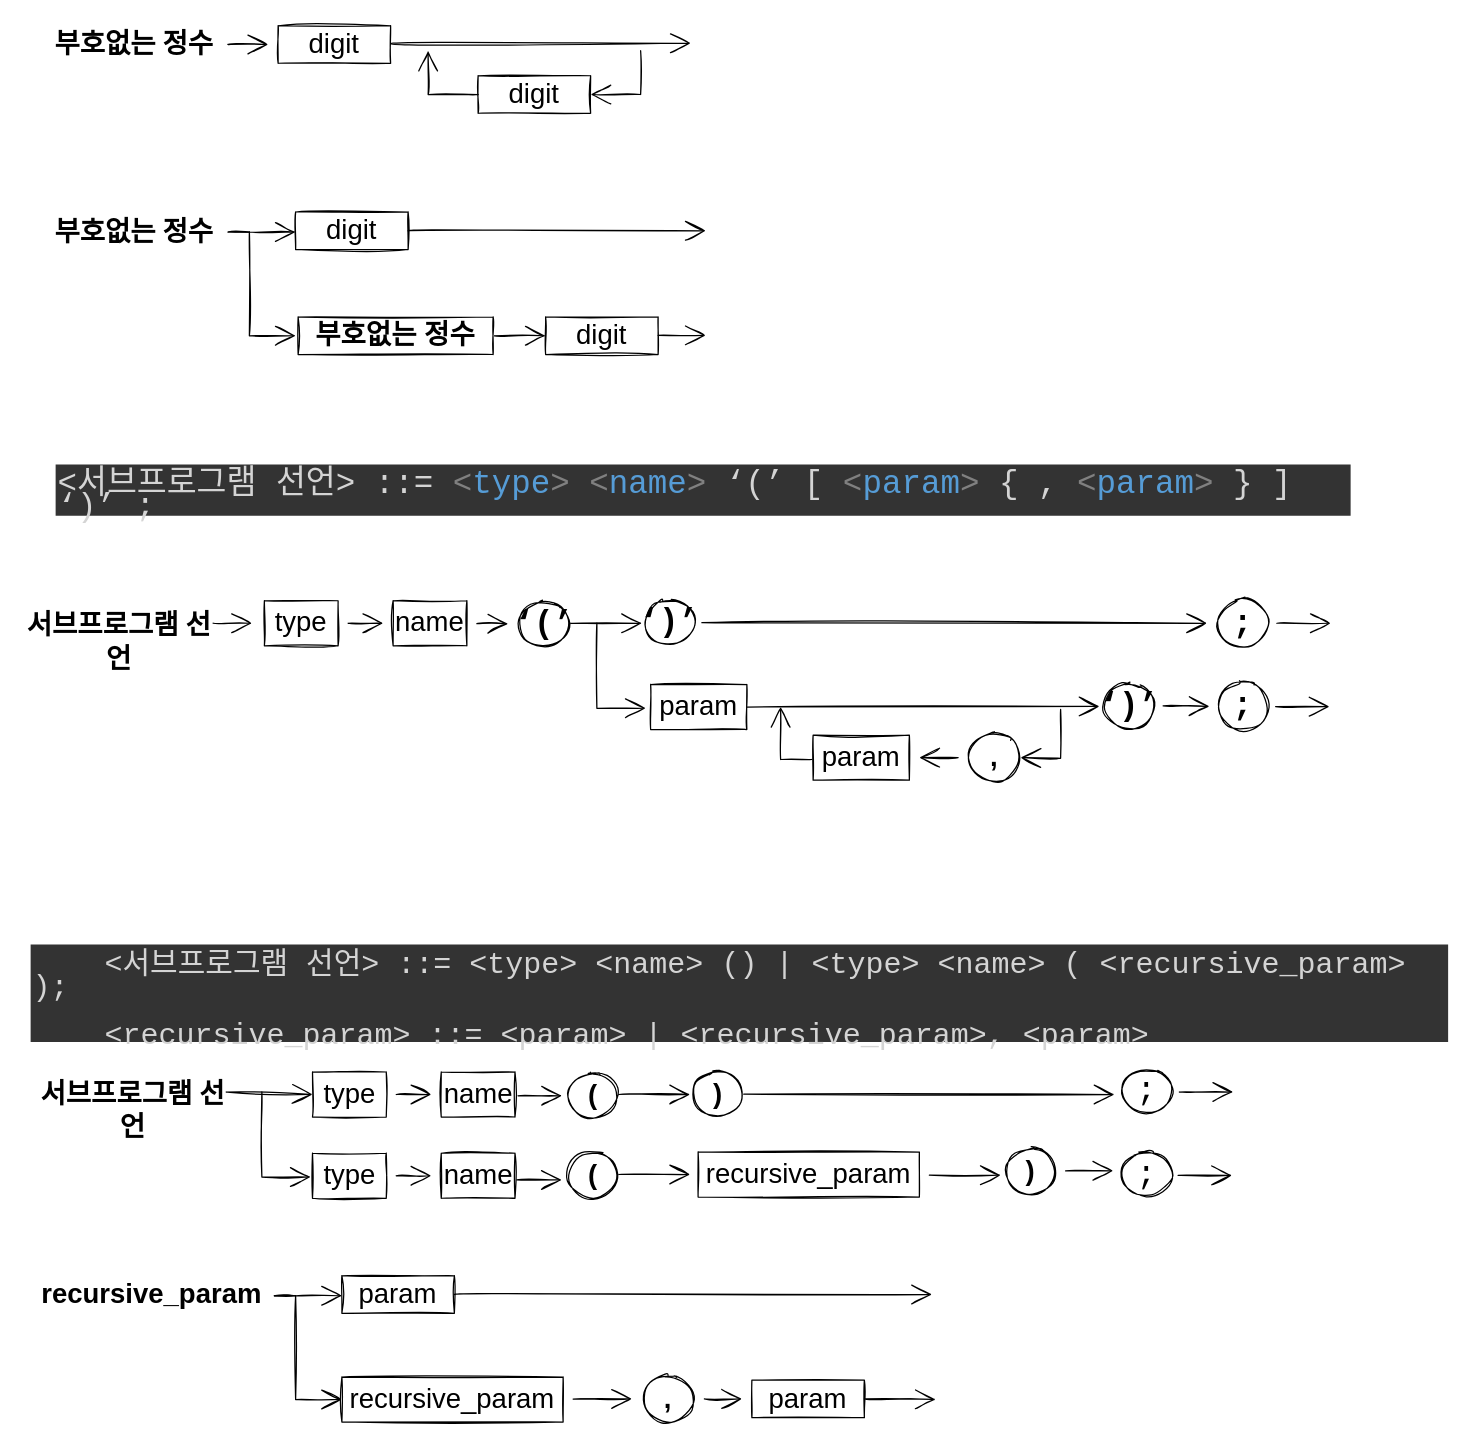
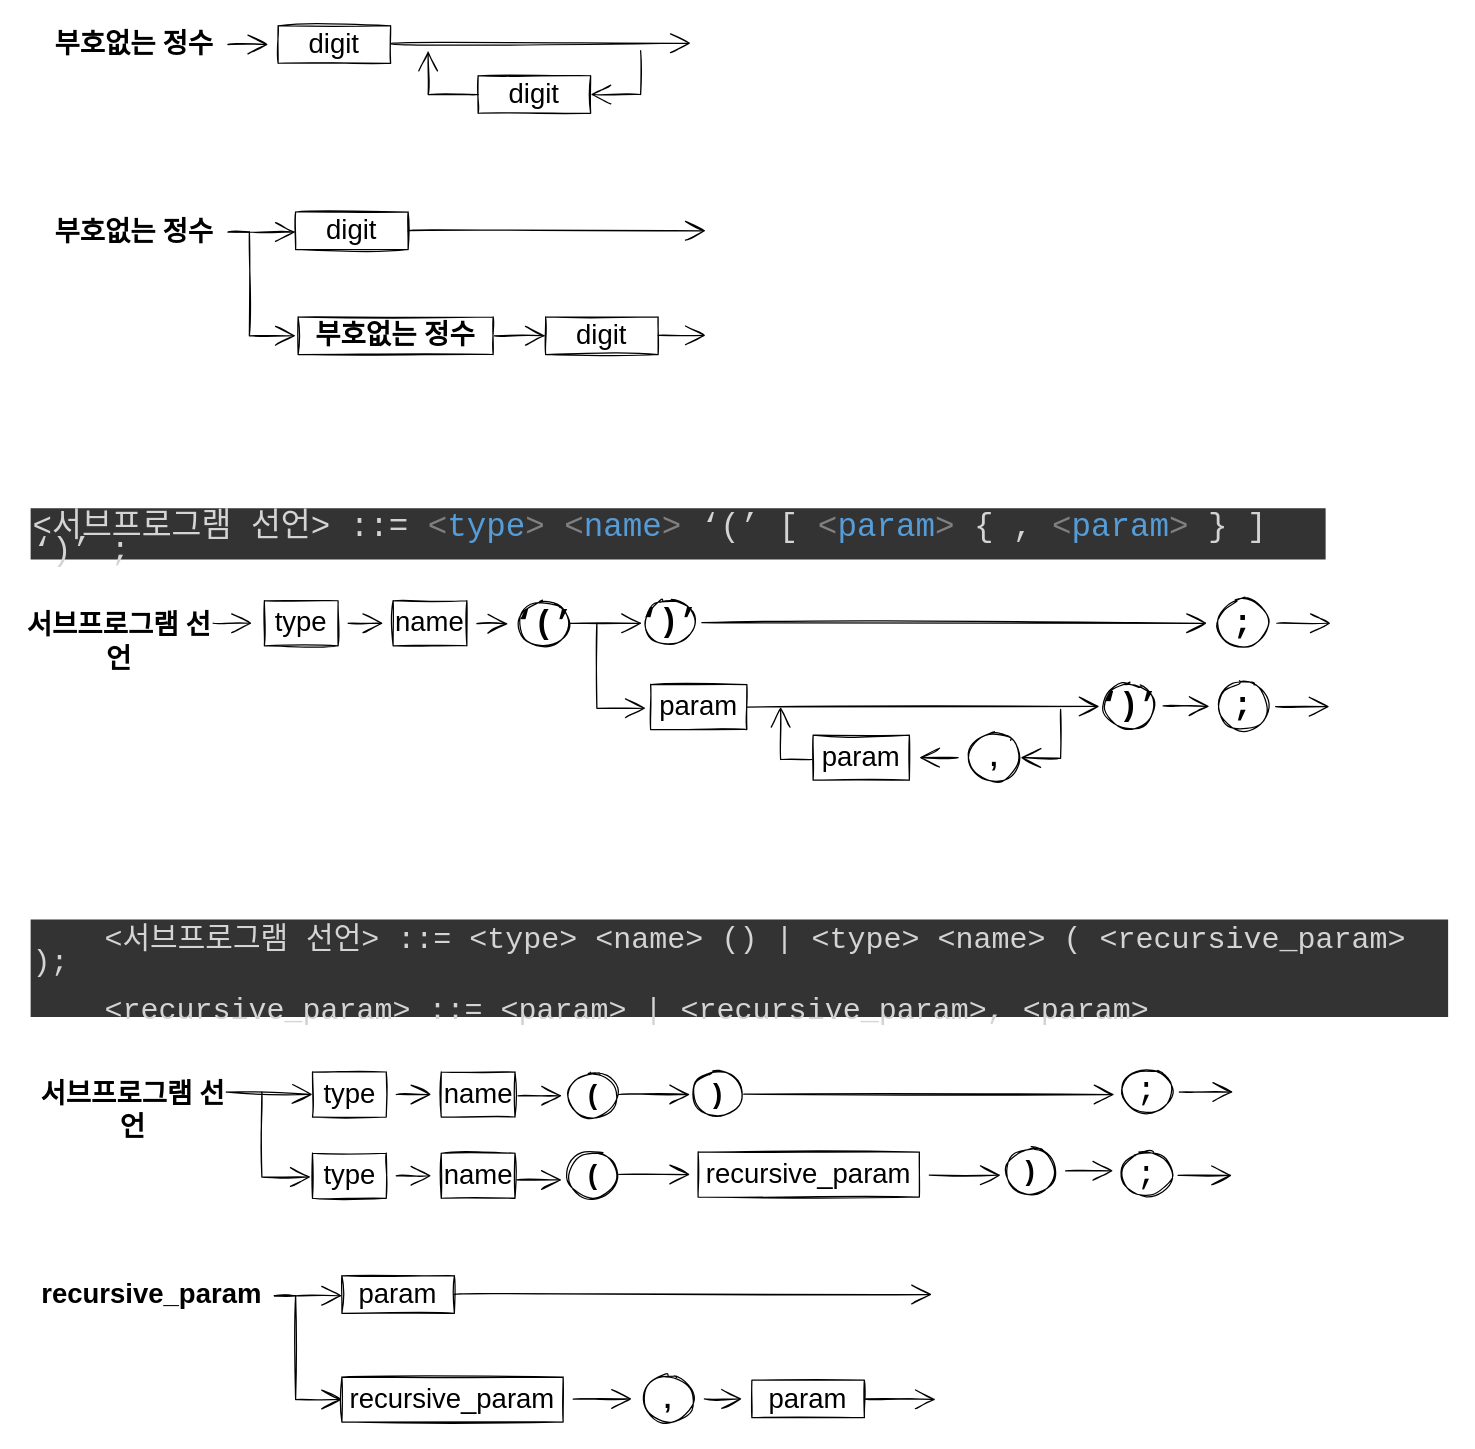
node "<서브프로그램 선언> ::= <type> <name> ‘(’ [ <param> { , <param> } ] ‘)’ ;": moved (703, 490) -> (678, 534)
node "<서브프로그램 선언> ::= <type> <name> () | <type> <name> ( <recursive_param> ); <recursive_param> ::= <param> | <recursive_param>, <param>": moved (739, 993) -> (739, 968)
